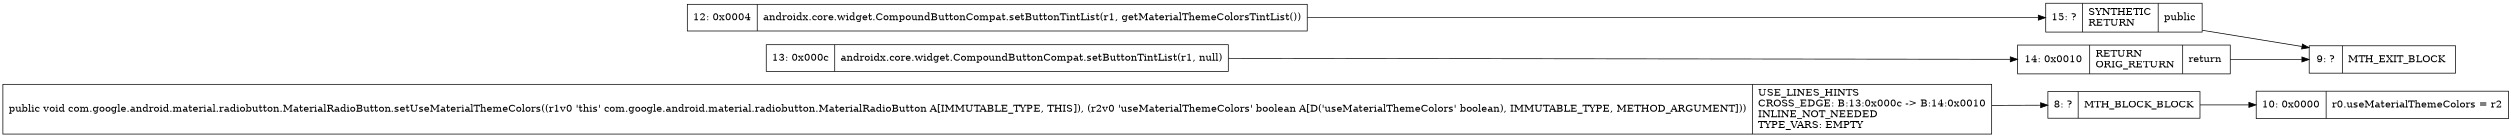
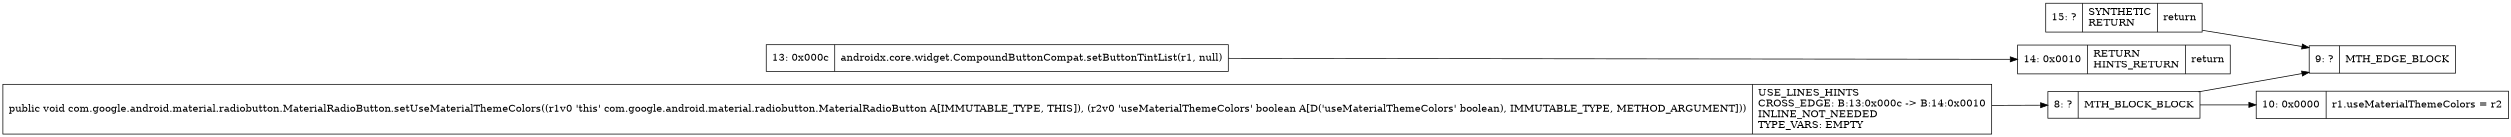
node "15: ?": text "public" -> "return"
node "12: 0x0004": removed
edge "14: 0x0010" -> "9: ?": now "8: ?" -> "9: ?"
node "9: ?": text "MTH_EXIT_BLOCK" -> "MTH_EDGE_BLOCK"
node "14: 0x0010": text "ORIG_RETURN" -> "HINTS_RETURN"
node "10: 0x0000": text "r0.useMaterialThemeColors = r2" -> "r1.useMaterialThemeColors = r2"
